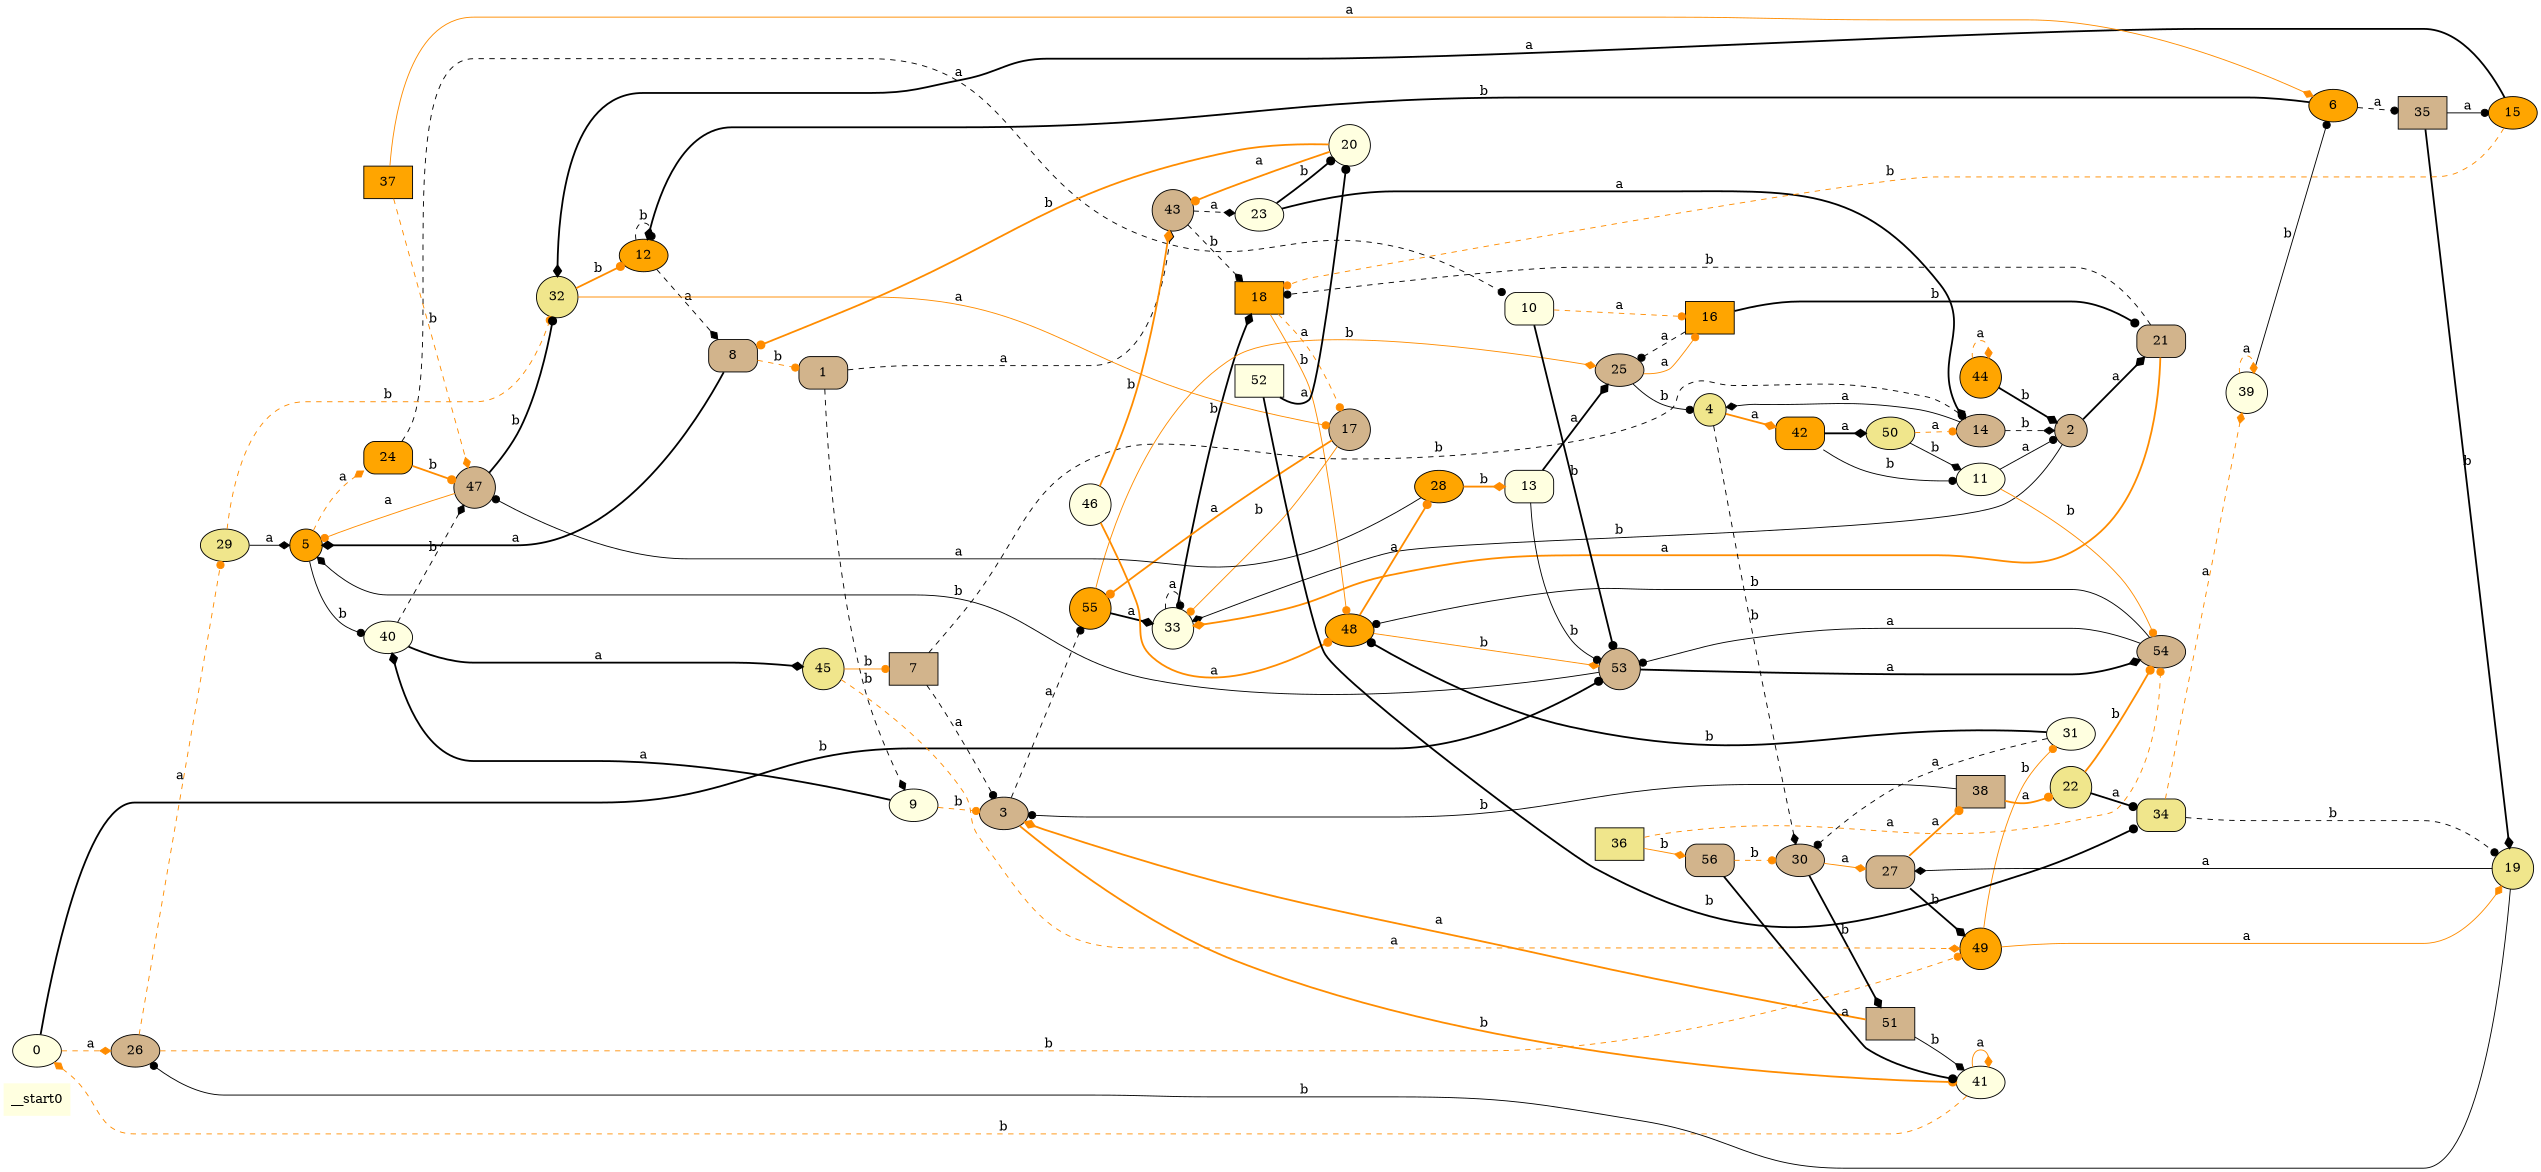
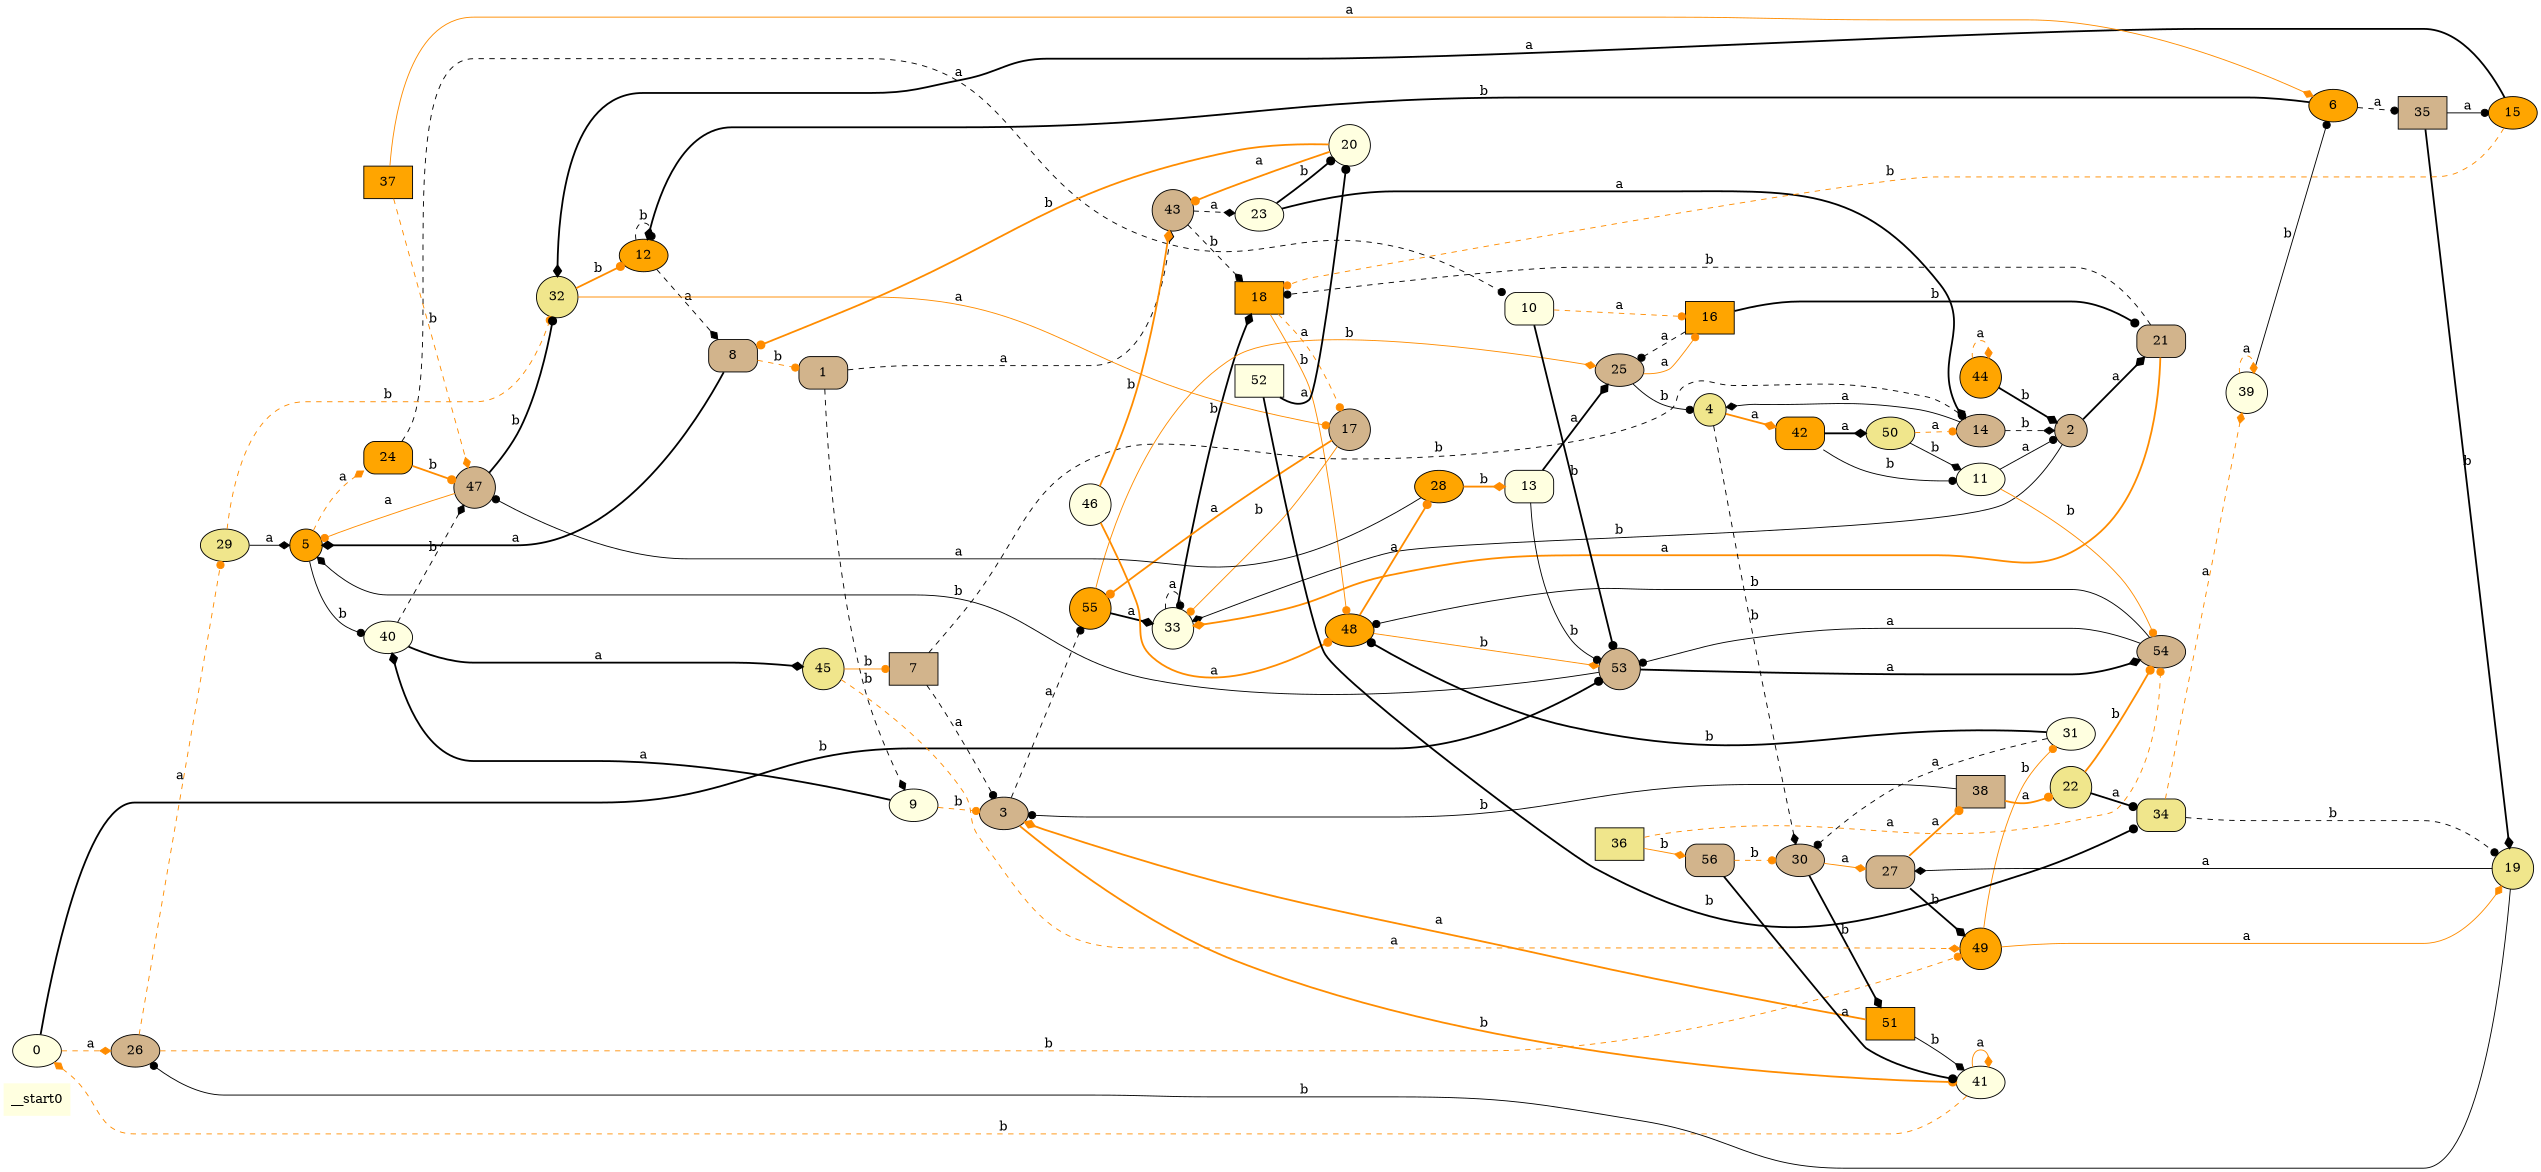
node "51": fillcolor tan -> orange
